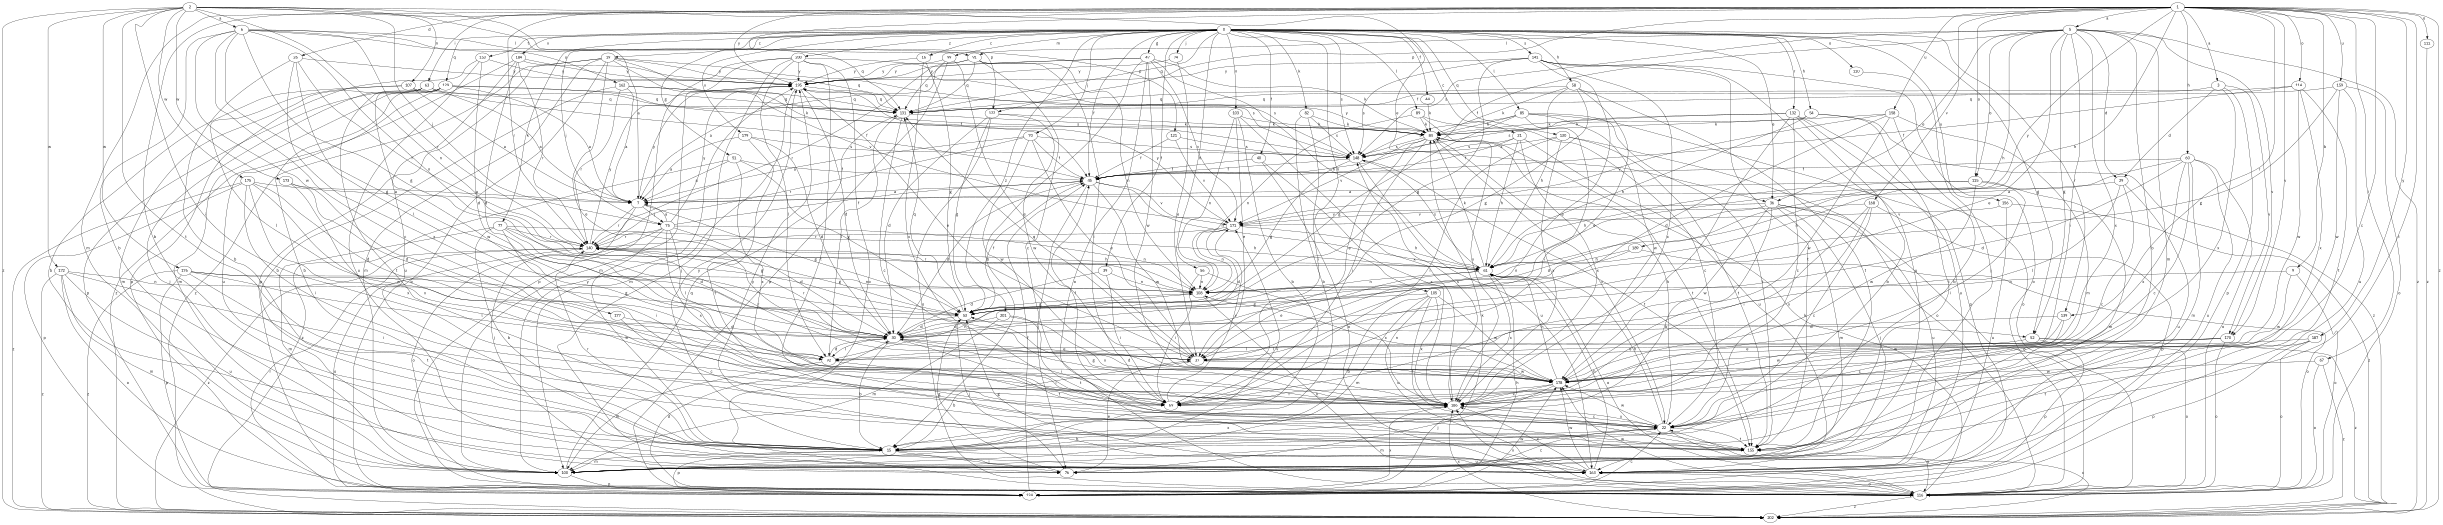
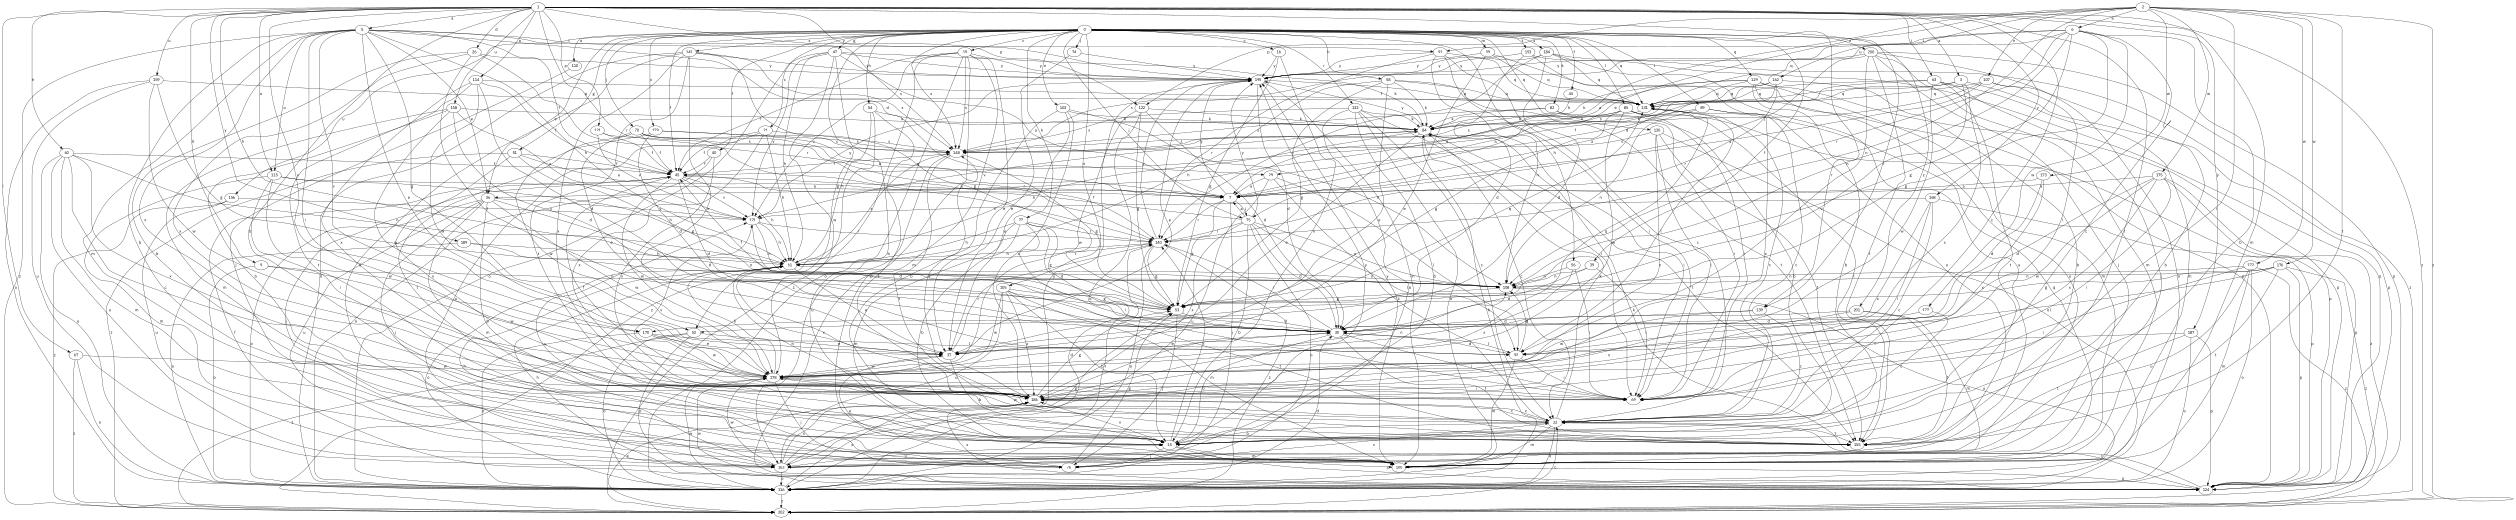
node "111": removed
edge "60" -> "30": now "114" -> "30"
